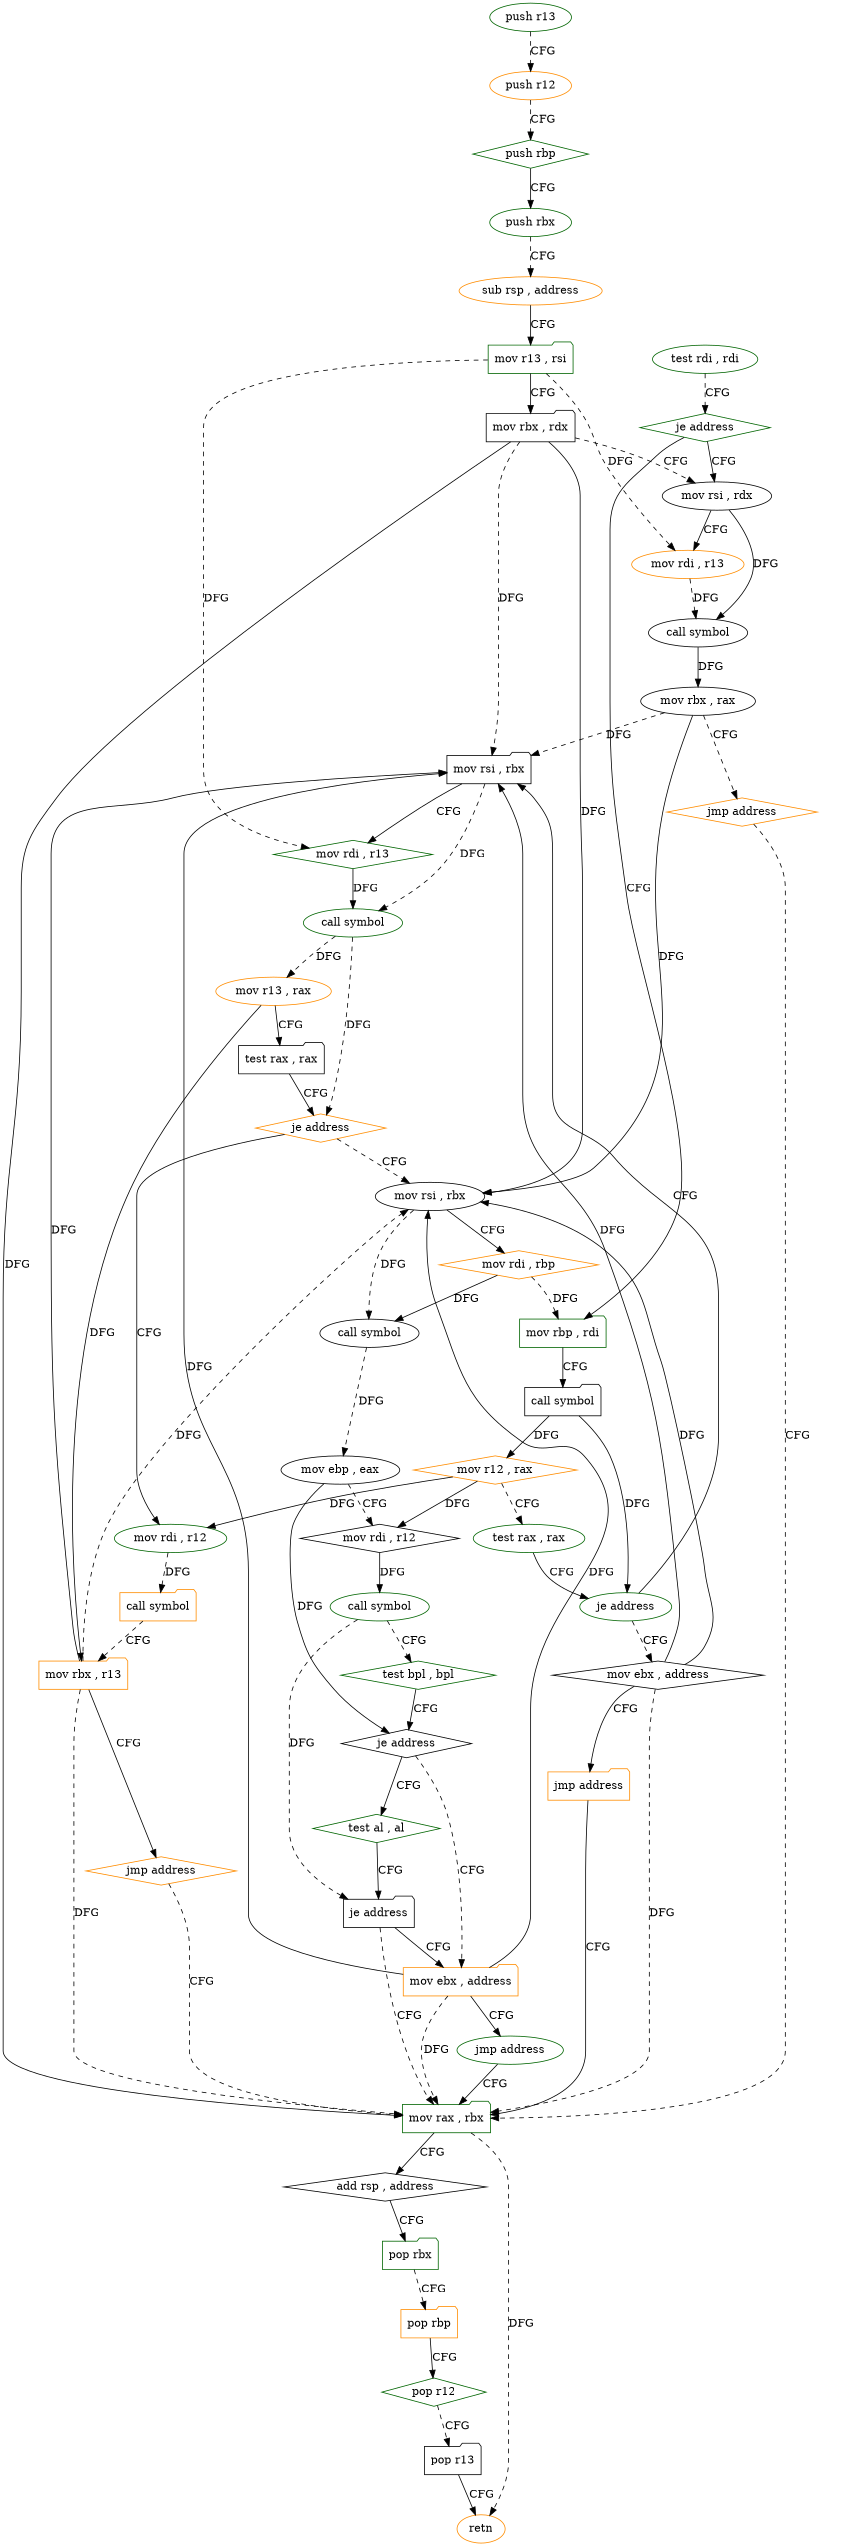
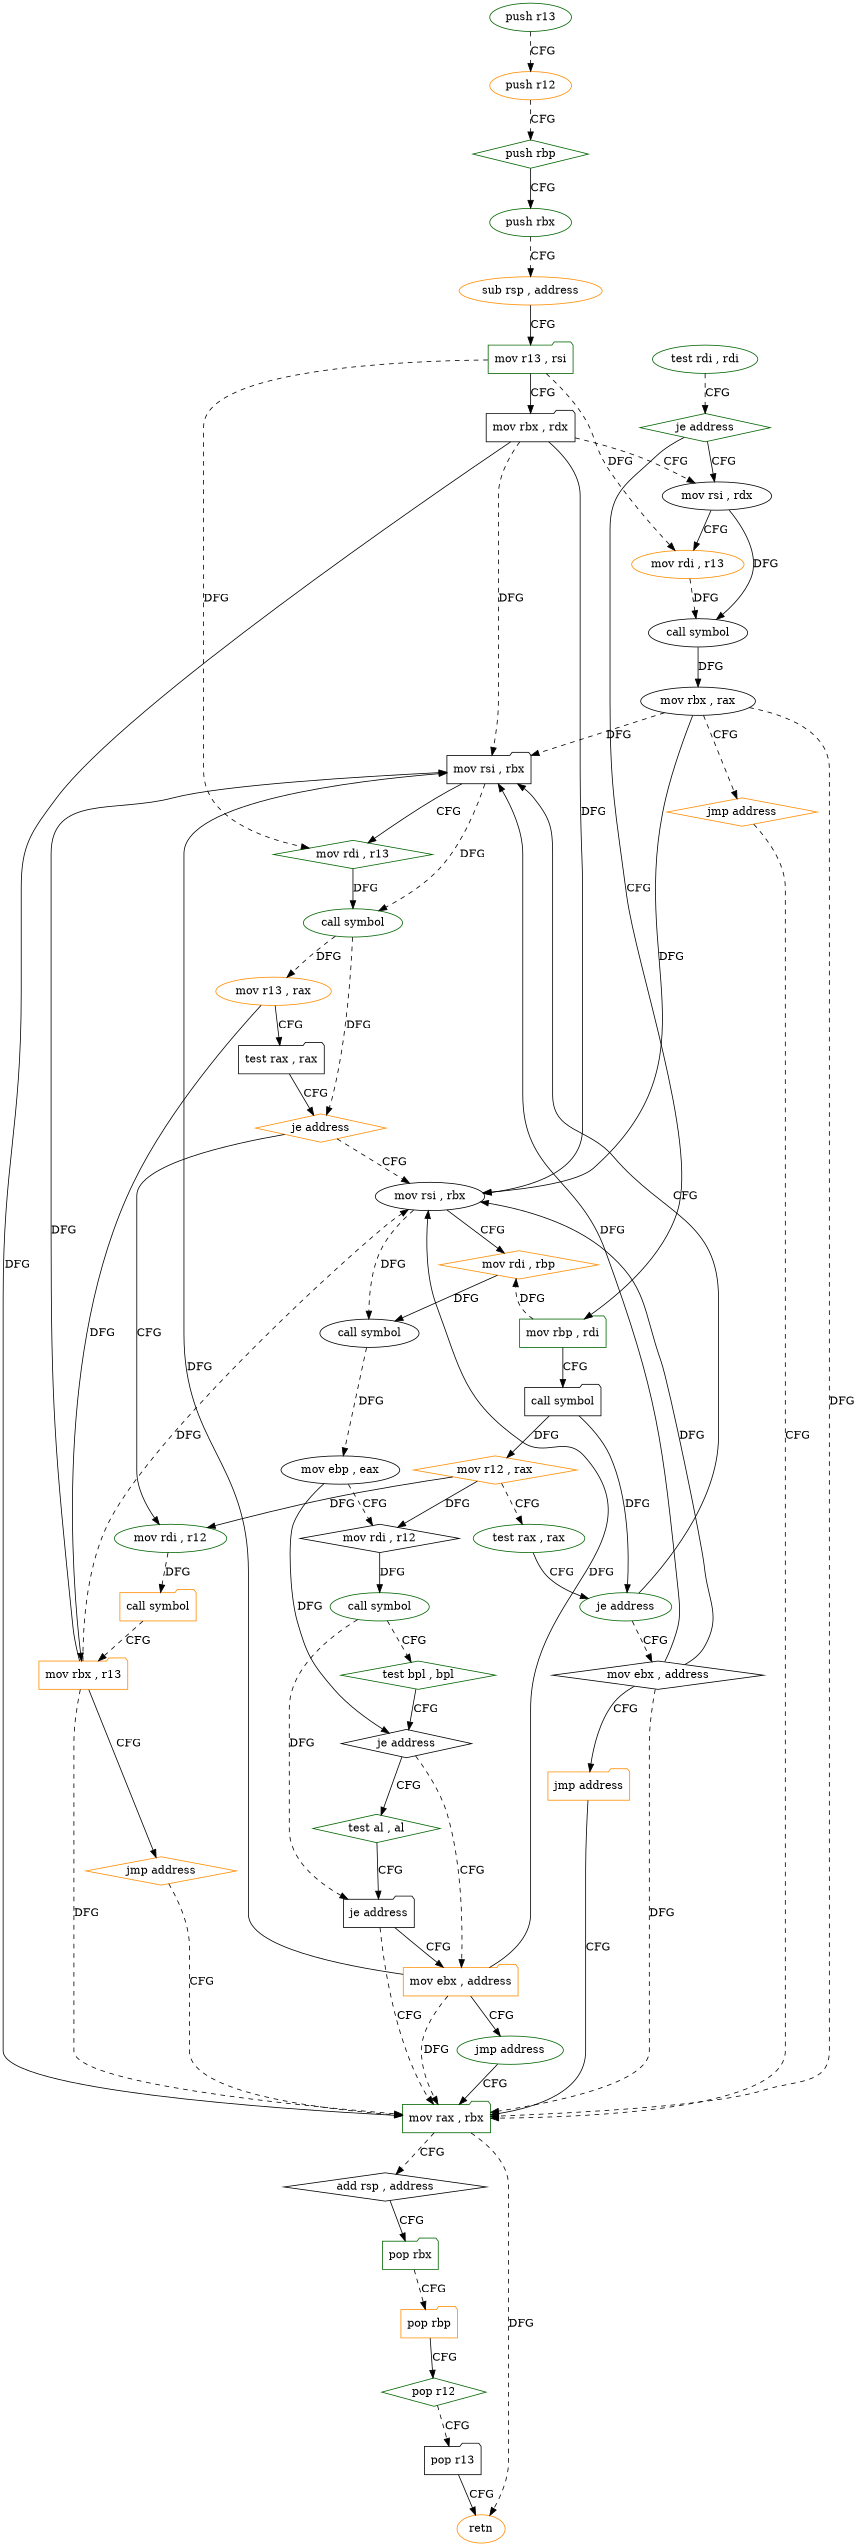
edge "mov rdi , rbp" -> "mov rbp , rdi": reversed
edge "mov rbx , rax" -> "mov rax , rbx": added, label "DFG"
edge "mov rax , rbx" -> "add rsp , address": style solid -> dashed
